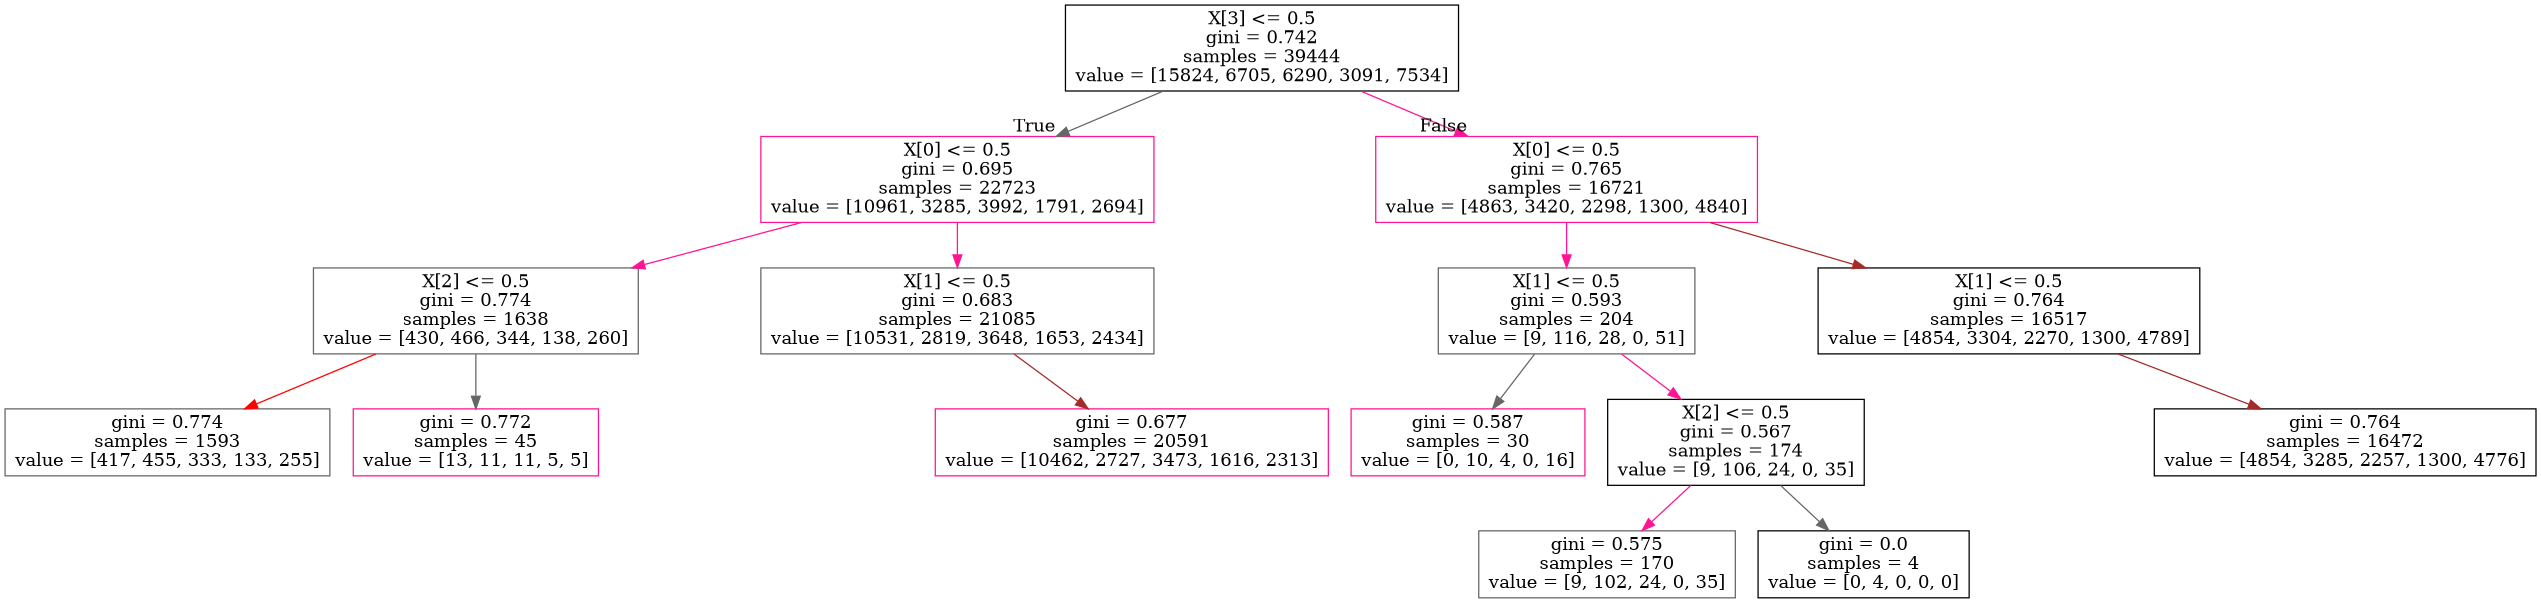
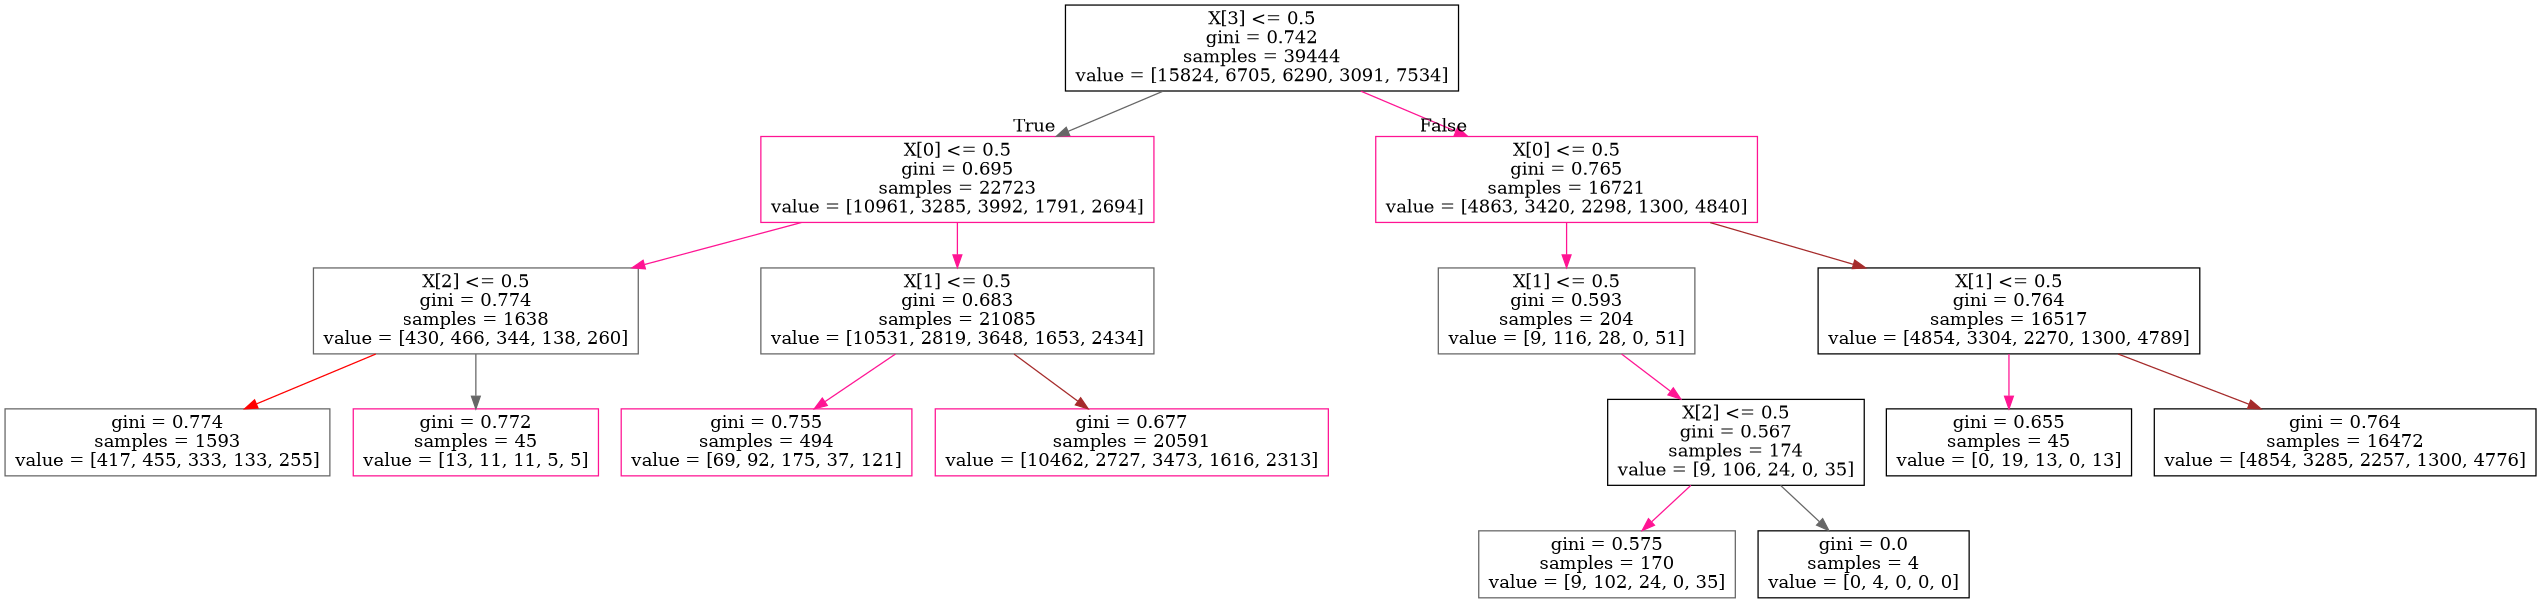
node "gini = 0.755 samples = 494 value = [69, 92, 175, 37, 121]": added
node "gini = 0.587 samples = 30 value = [0, 10, 4, 0, 16]": removed
node "gini = 0.655 samples = 45 value = [0, 19, 13, 0, 13]": added
